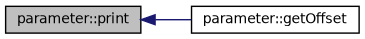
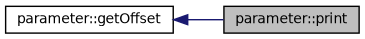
edge "parameter::getOffset" -> "parameter::print": reversed
